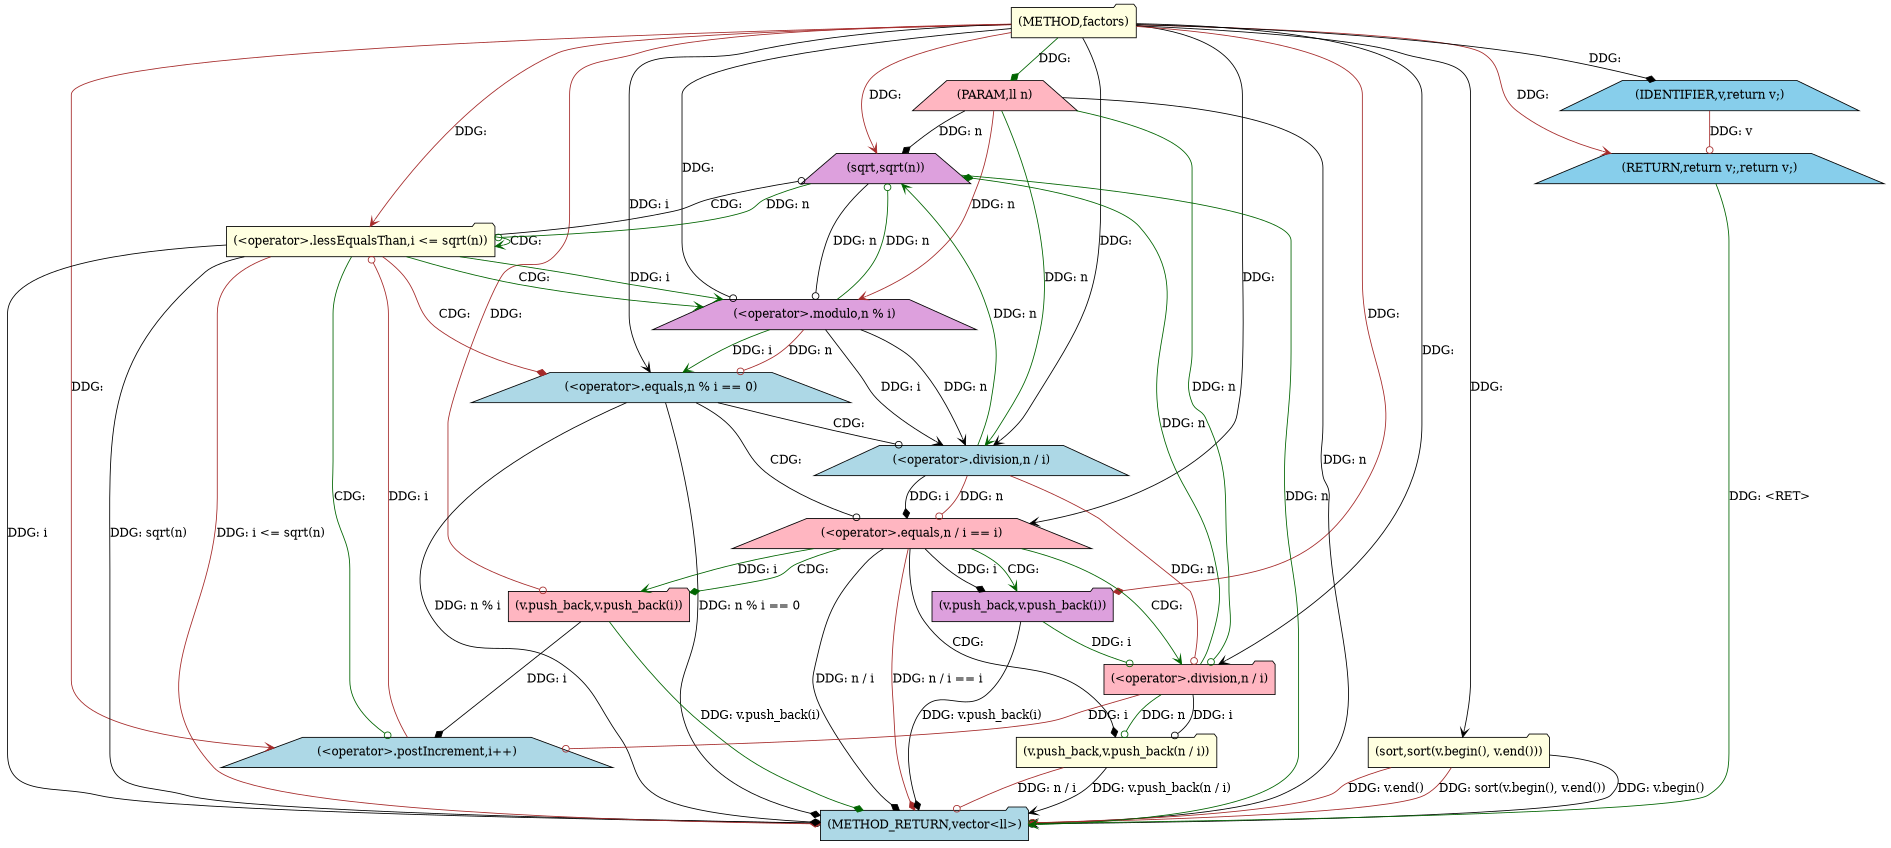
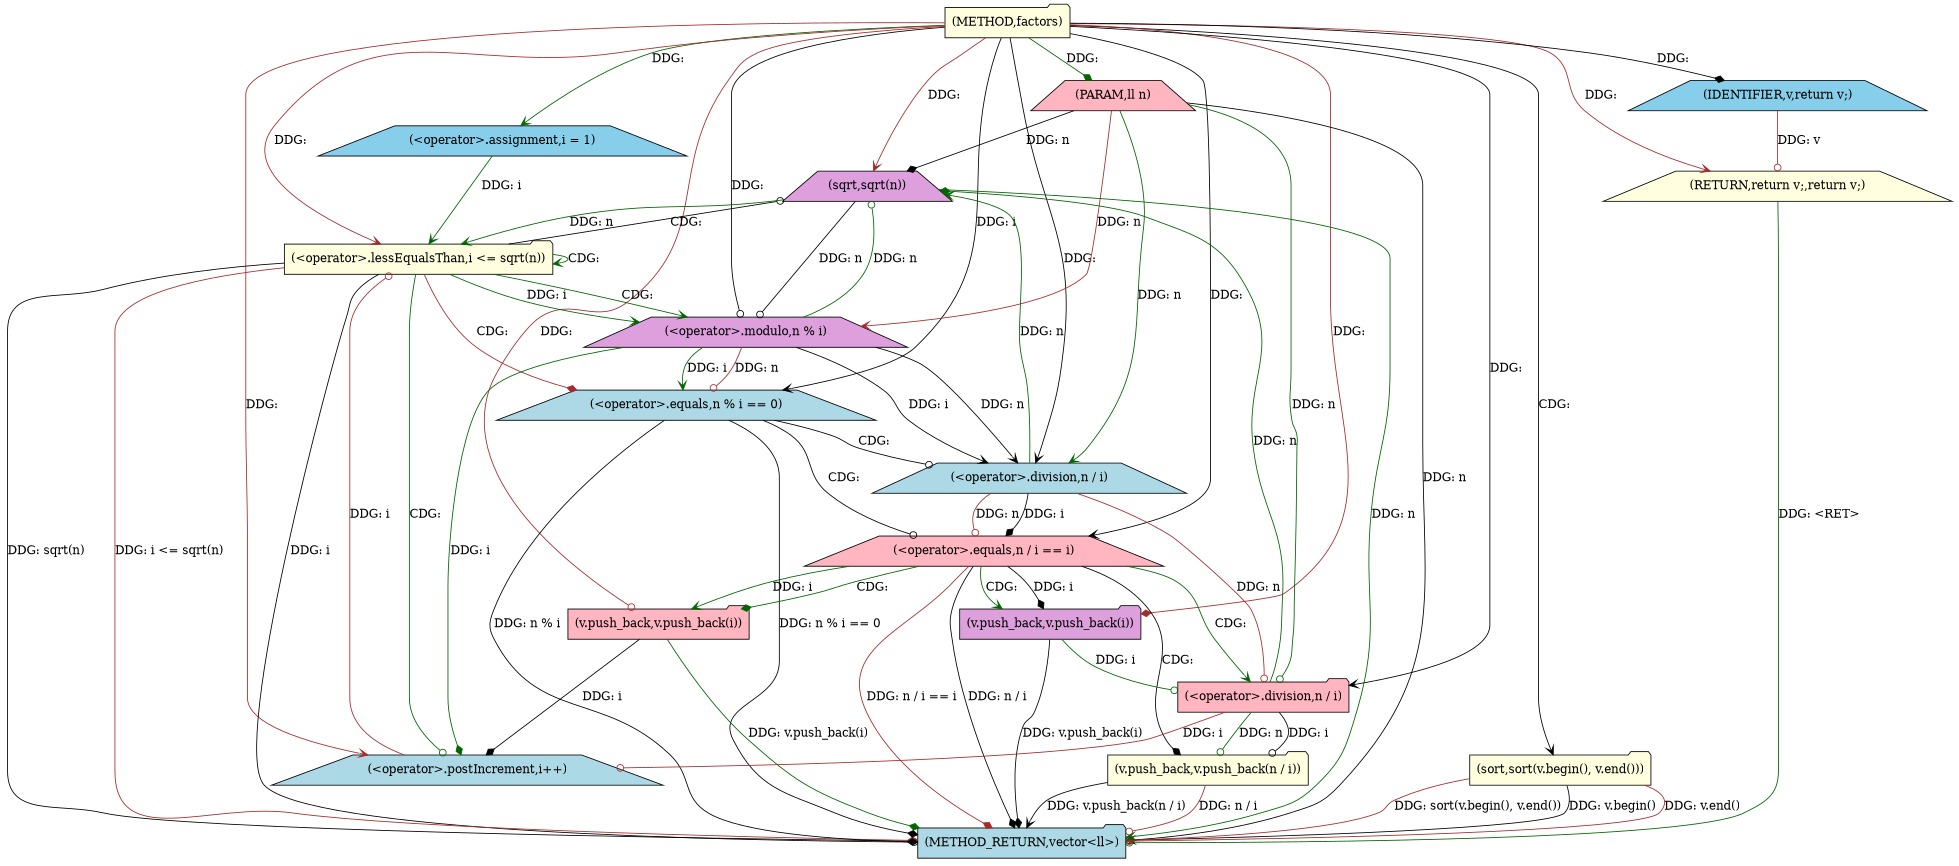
node "(<operator>.assignment,i = 1)": added
node "(RETURN,return v;,return v;)": fillcolor skyblue -> lightyellow
edge "(sqrt,sqrt(n))" -> "(<operator>.lessEqualsThan,i <= sqrt(n))": arrowhead odot -> vee
edge "(METHOD,factors)" -> "(sort,sort(v.begin(), v.end()))": label "DDG: " -> "CDG: "
edge "(<operator>.modulo,n % i)" -> "(<operator>.postIncrement,i++)": added, label "DDG: i"
